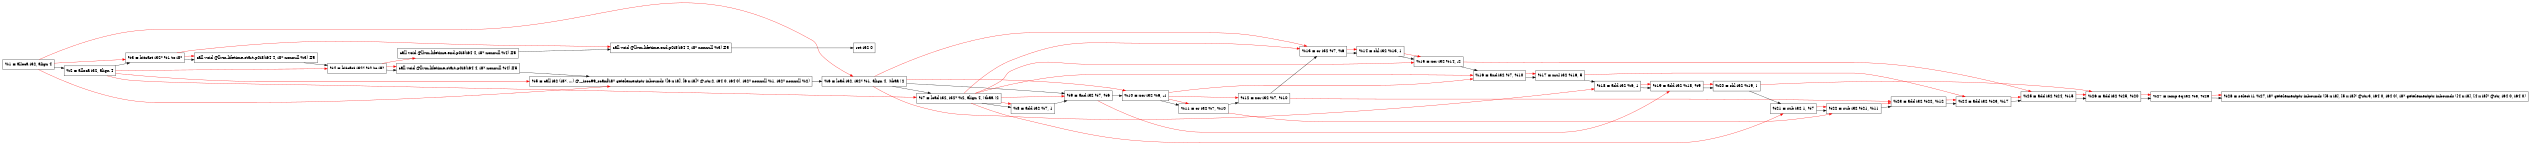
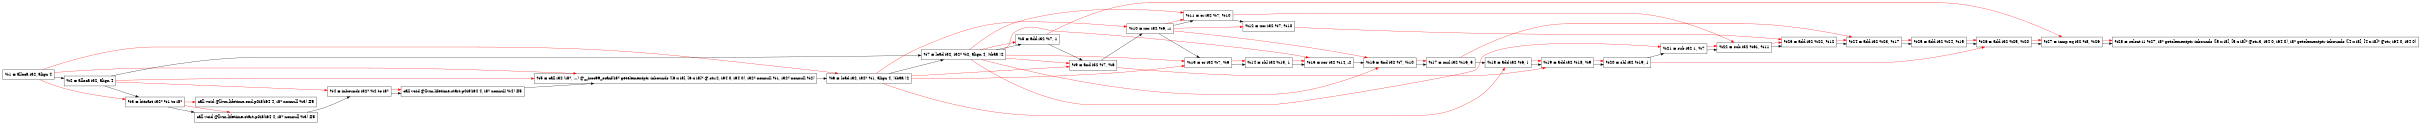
edge "%8 = add i32 %7, 1" -> "%27 = icmp eq i32 %8, %26": added
edge "%7 = load i32, i32* %2, align 4, !tbaa !2" -> "%11 = or i32 %7, %10": added
node "ret i32 0": removed
node "call void @llvm.lifetime.end.p0i8(i64 4, i8* nonnull %4) #5": removed
edge "%15 = xor i32 %14, -2" -> "%25 = add i32 %24, %15": removed
node "%4 = bitcast i32* %2 to i8*": label "%4 = bitcast i32* %2 to i8*" -> "%4 = inbounds i32* %2 to i8*"
edge "%12 = xor i32 %7, %10" -> "%13 = or i32 %7, %6": now "%10 = xor i32 %6, -1" -> "%13 = or i32 %7, %6"
edge "%6 = load i32, i32* %1, align 4, !tbaa !2" -> "%9 = and i32 %7, %6": color black -> red
edge "%2 = alloca i32, align 4" -> "%7 = load i32, i32* %2, align 4, !tbaa !2": color red -> black
node "%22 = sub i32 %21, %11": label "%22 = sub i32 %21, %11" -> "%22 = sub i32 %61, %11"
